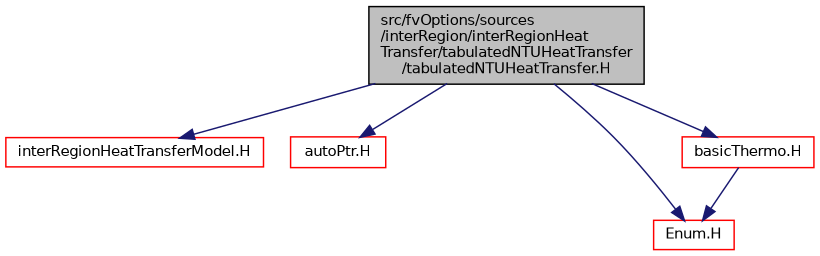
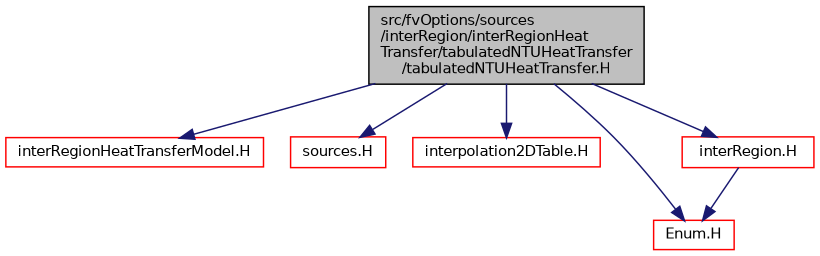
node "autoPtr.H": label "autoPtr.H" -> "sources.H"
node "interpolation2DTable.H": added
node "basicThermo.H": label "basicThermo.H" -> "interRegion.H"
